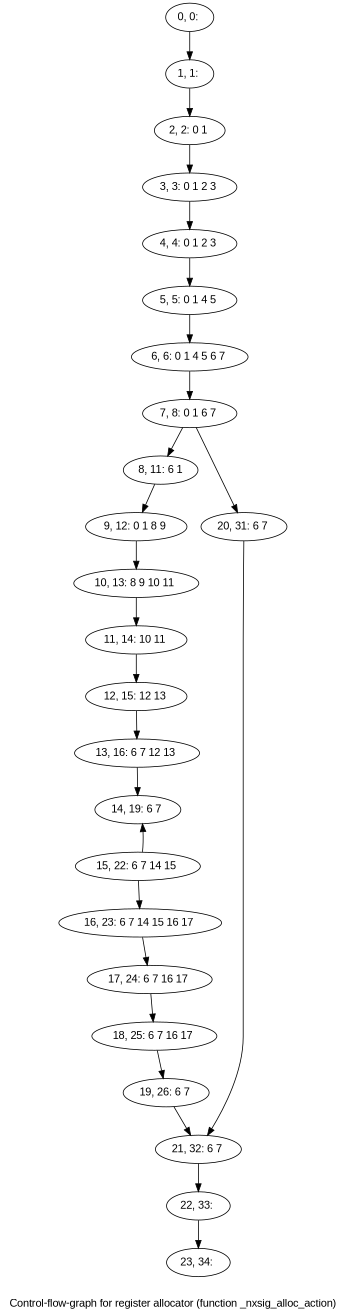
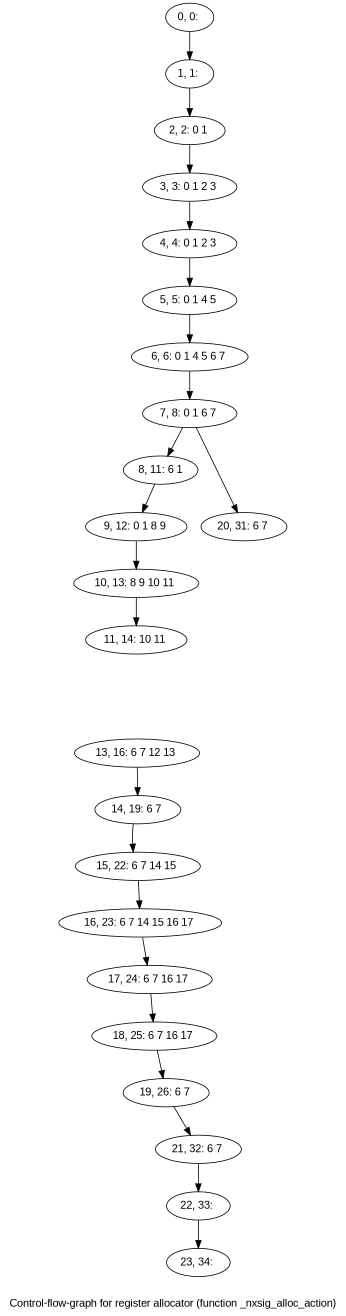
node "12, 15: 12 13": removed
edge "20, 31: 6 7" -> "21, 32: 6 7": removed
edge "15, 22: 6 7 14 15" -> "14, 19: 6 7": reversed
